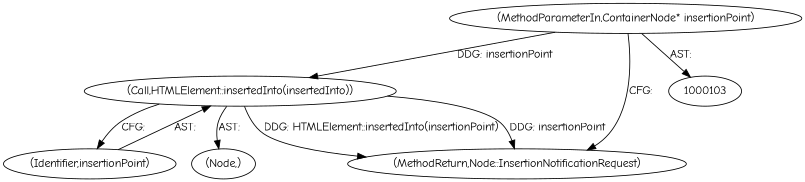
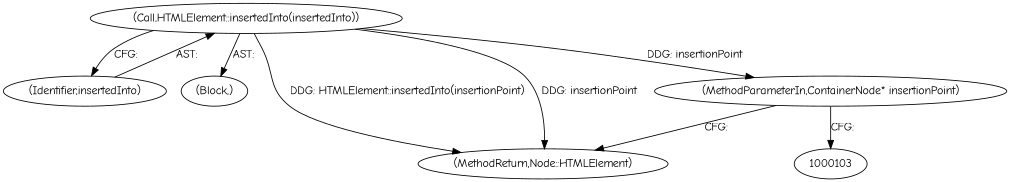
edge "(MethodParameterIn,ContainerNode* insertionPoint)" -> "(Call,HTMLElement::insertedInto(insertedInto))": reversed
edge "(MethodParameterIn,ContainerNode* insertionPoint)" -> "1000103": label "AST: " -> "CFG: "
node "(Identifier,insertionPoint)": label "(Identifier,insertionPoint)" -> "(Identifier,insertedInto)"
node "(Node,)": label "(Node,)" -> "(Block,)"
node "(MethodReturn,Node::InsertionNotificationRequest)": label "(MethodReturn,Node::InsertionNotificationRequest)" -> "(MethodReturn,Node::HTMLElement)"
